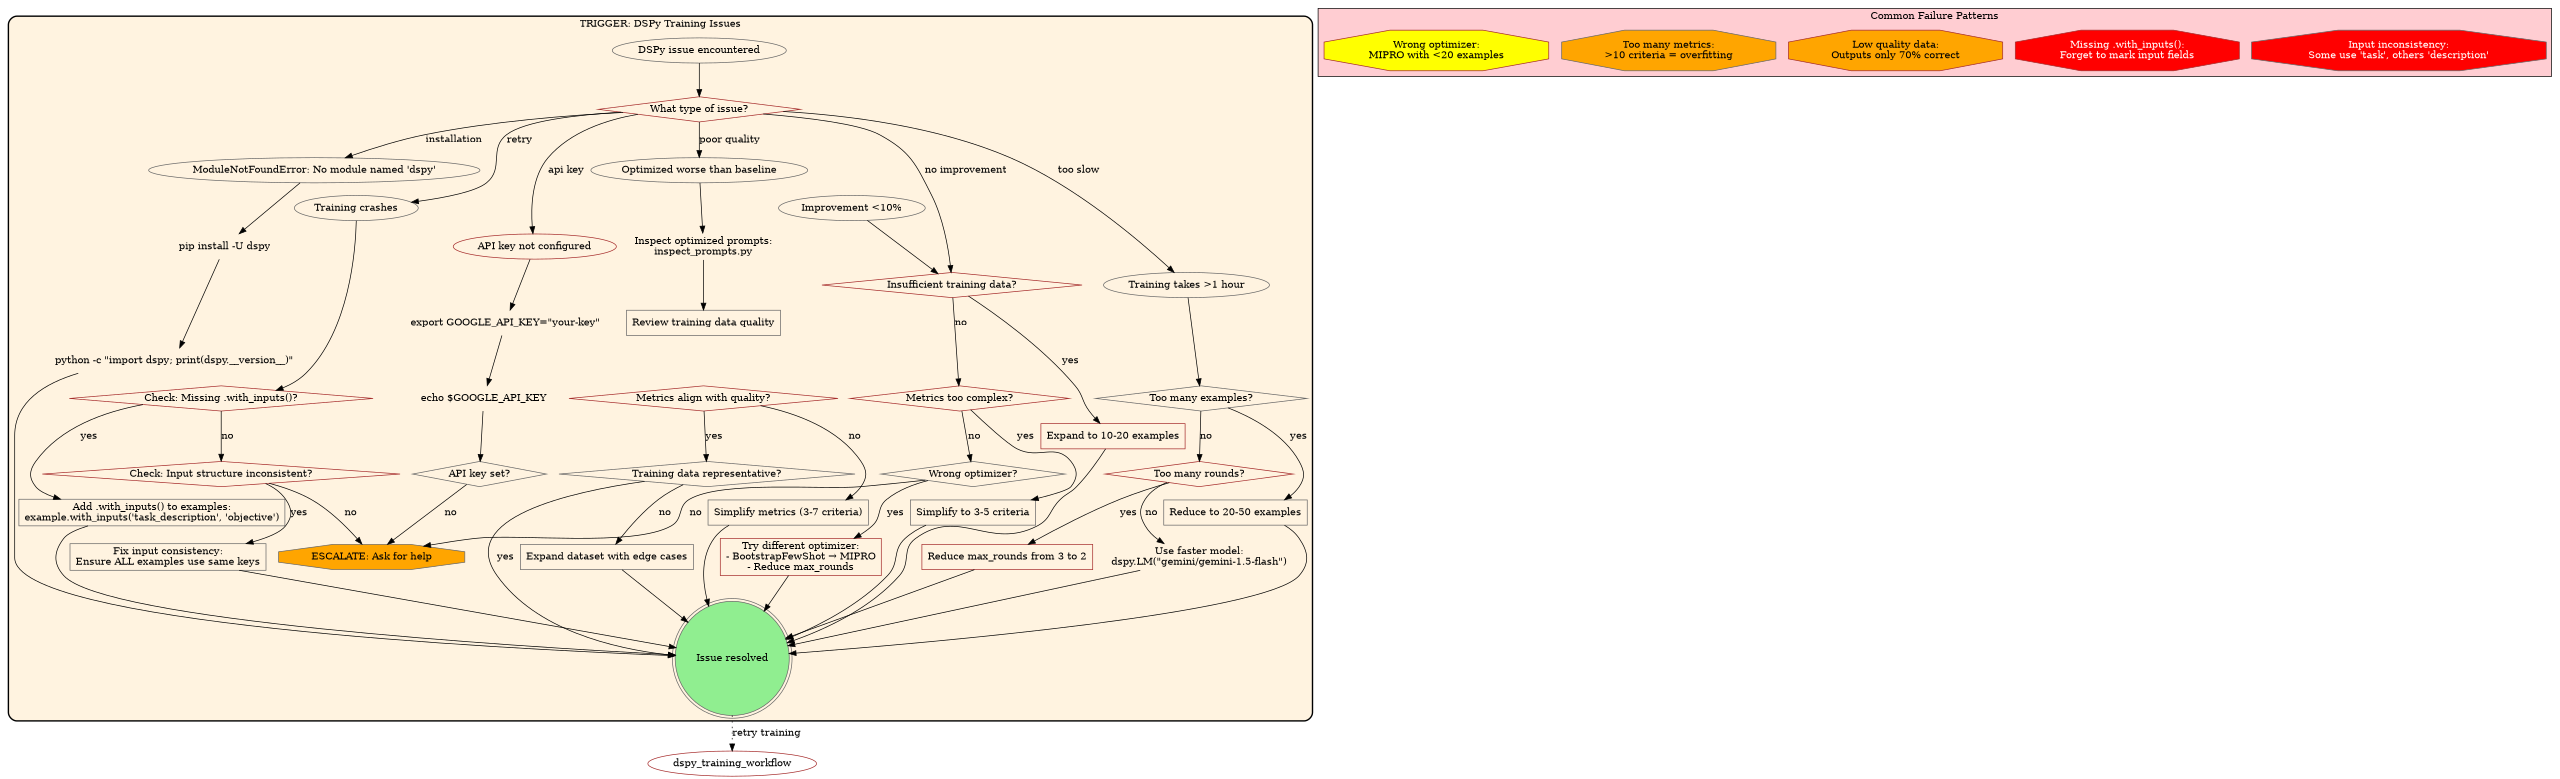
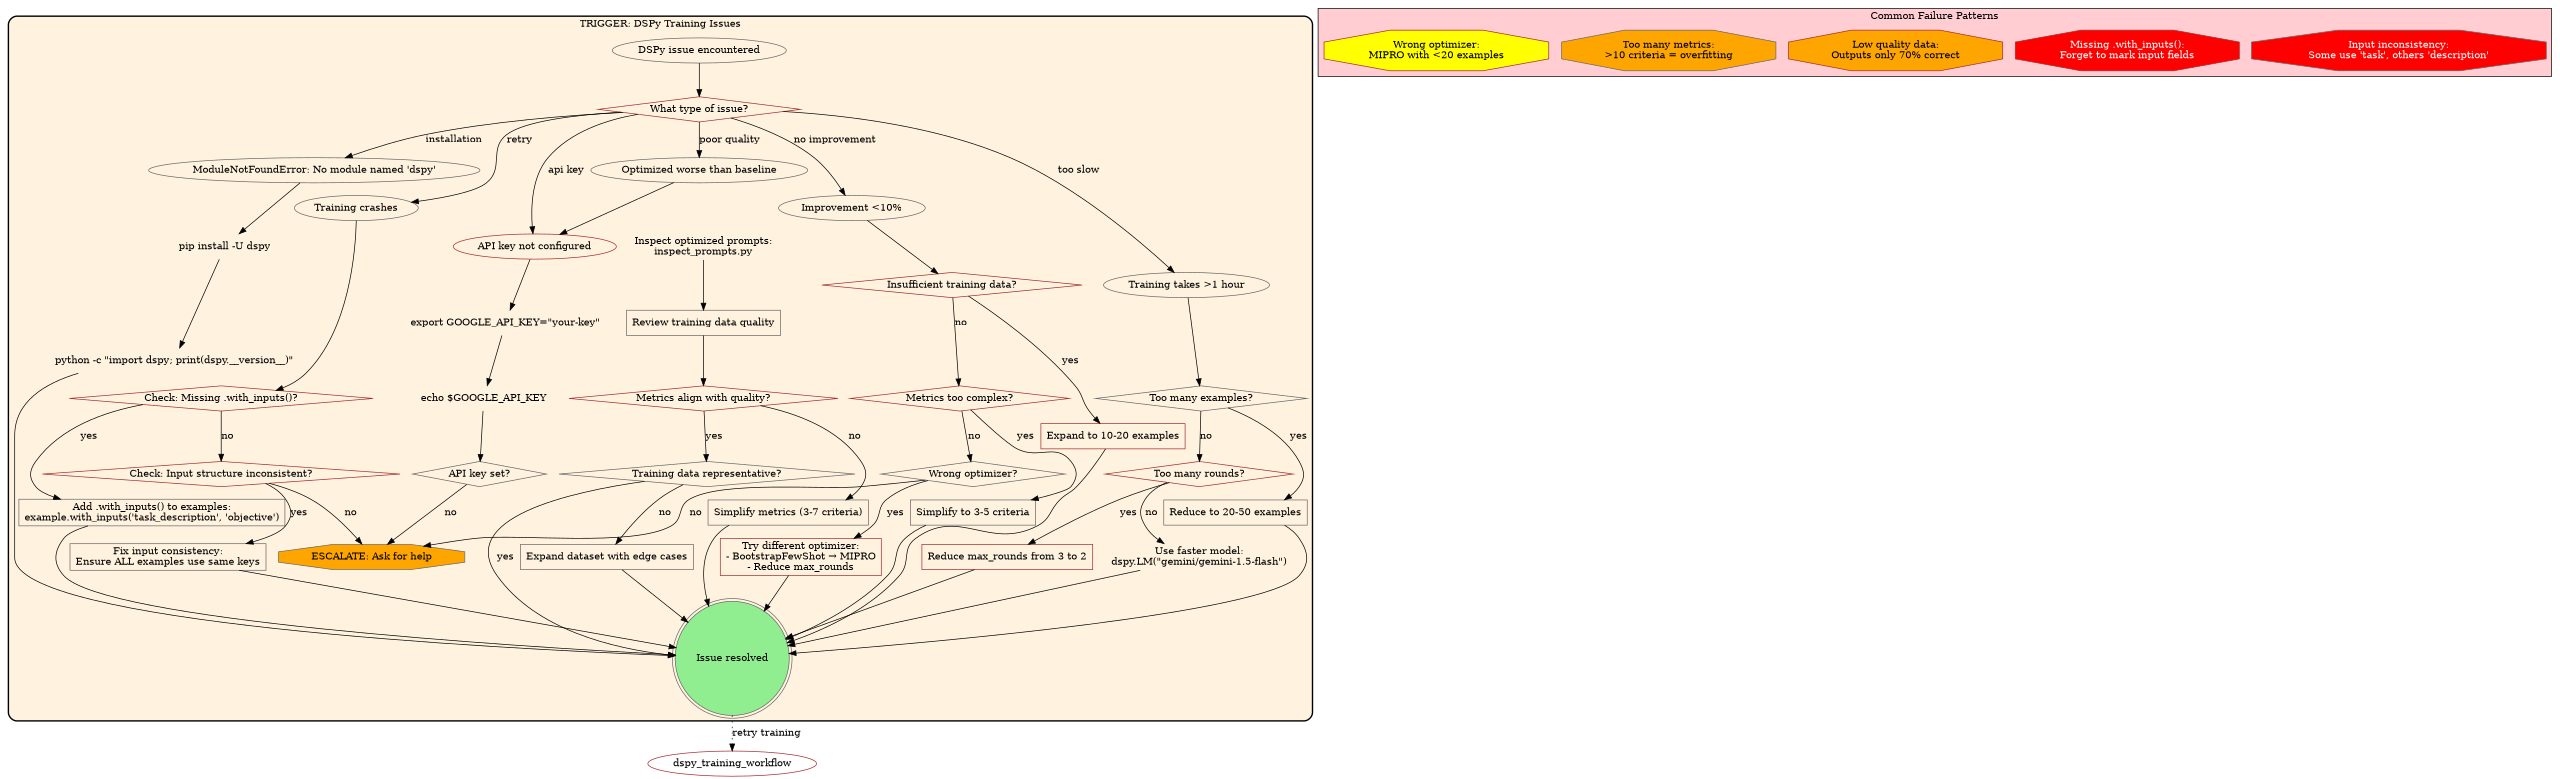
edge "What type of issue?" -> "Insufficient training data?": now "What type of issue?" -> "Improvement <10%"
edge "Optimized worse than baseline" -> "Inspect optimized prompts: inspect_prompts.py": now "Optimized worse than baseline" -> "API key not configured"
edge "Review training data quality" -> "Metrics align with quality?": added
